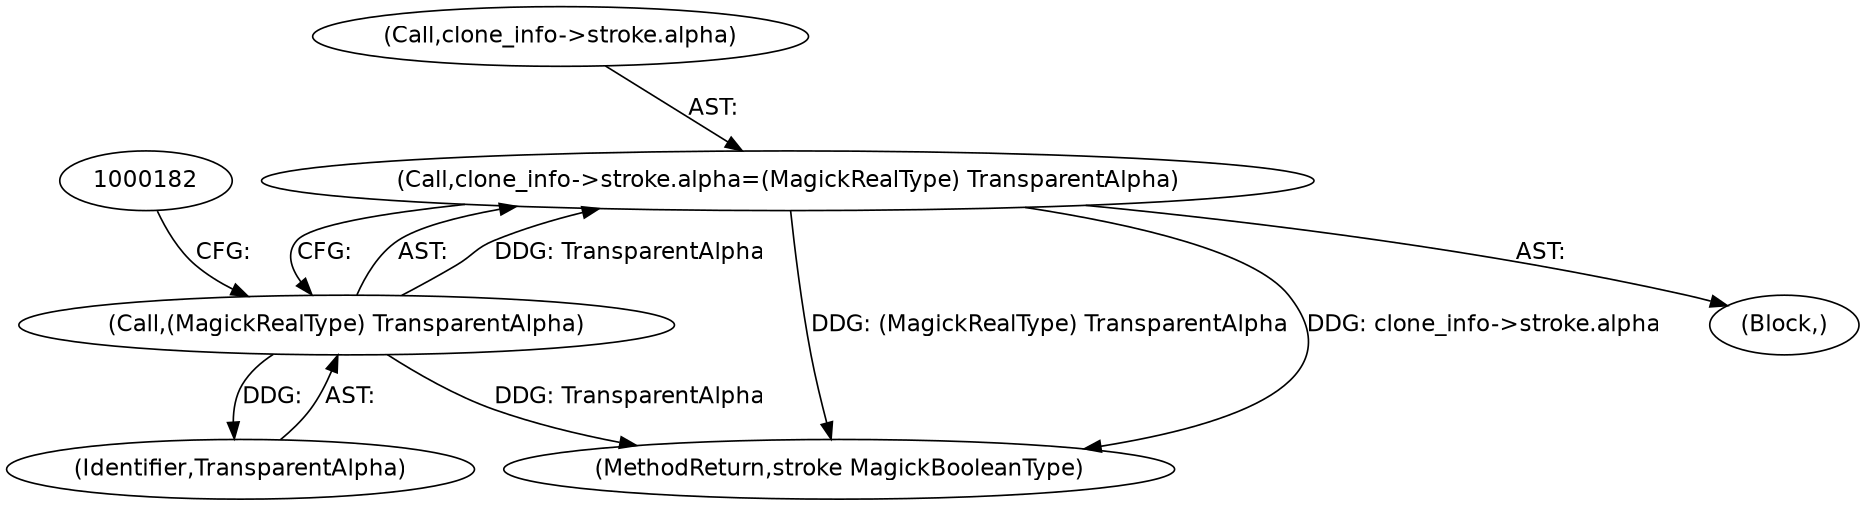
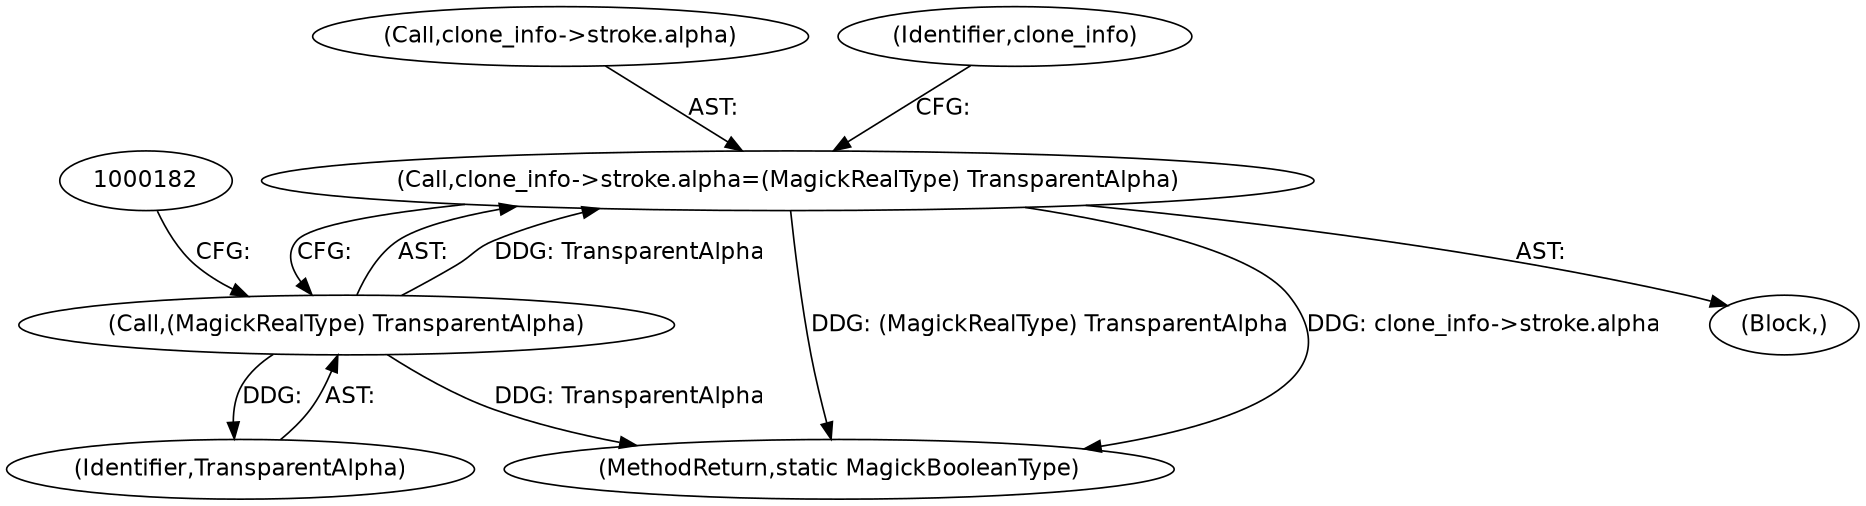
node "(Identifier,clone_info)": added
node "(MethodReturn,stroke MagickBooleanType)": label "(MethodReturn,stroke MagickBooleanType)" -> "(MethodReturn,static MagickBooleanType)"
